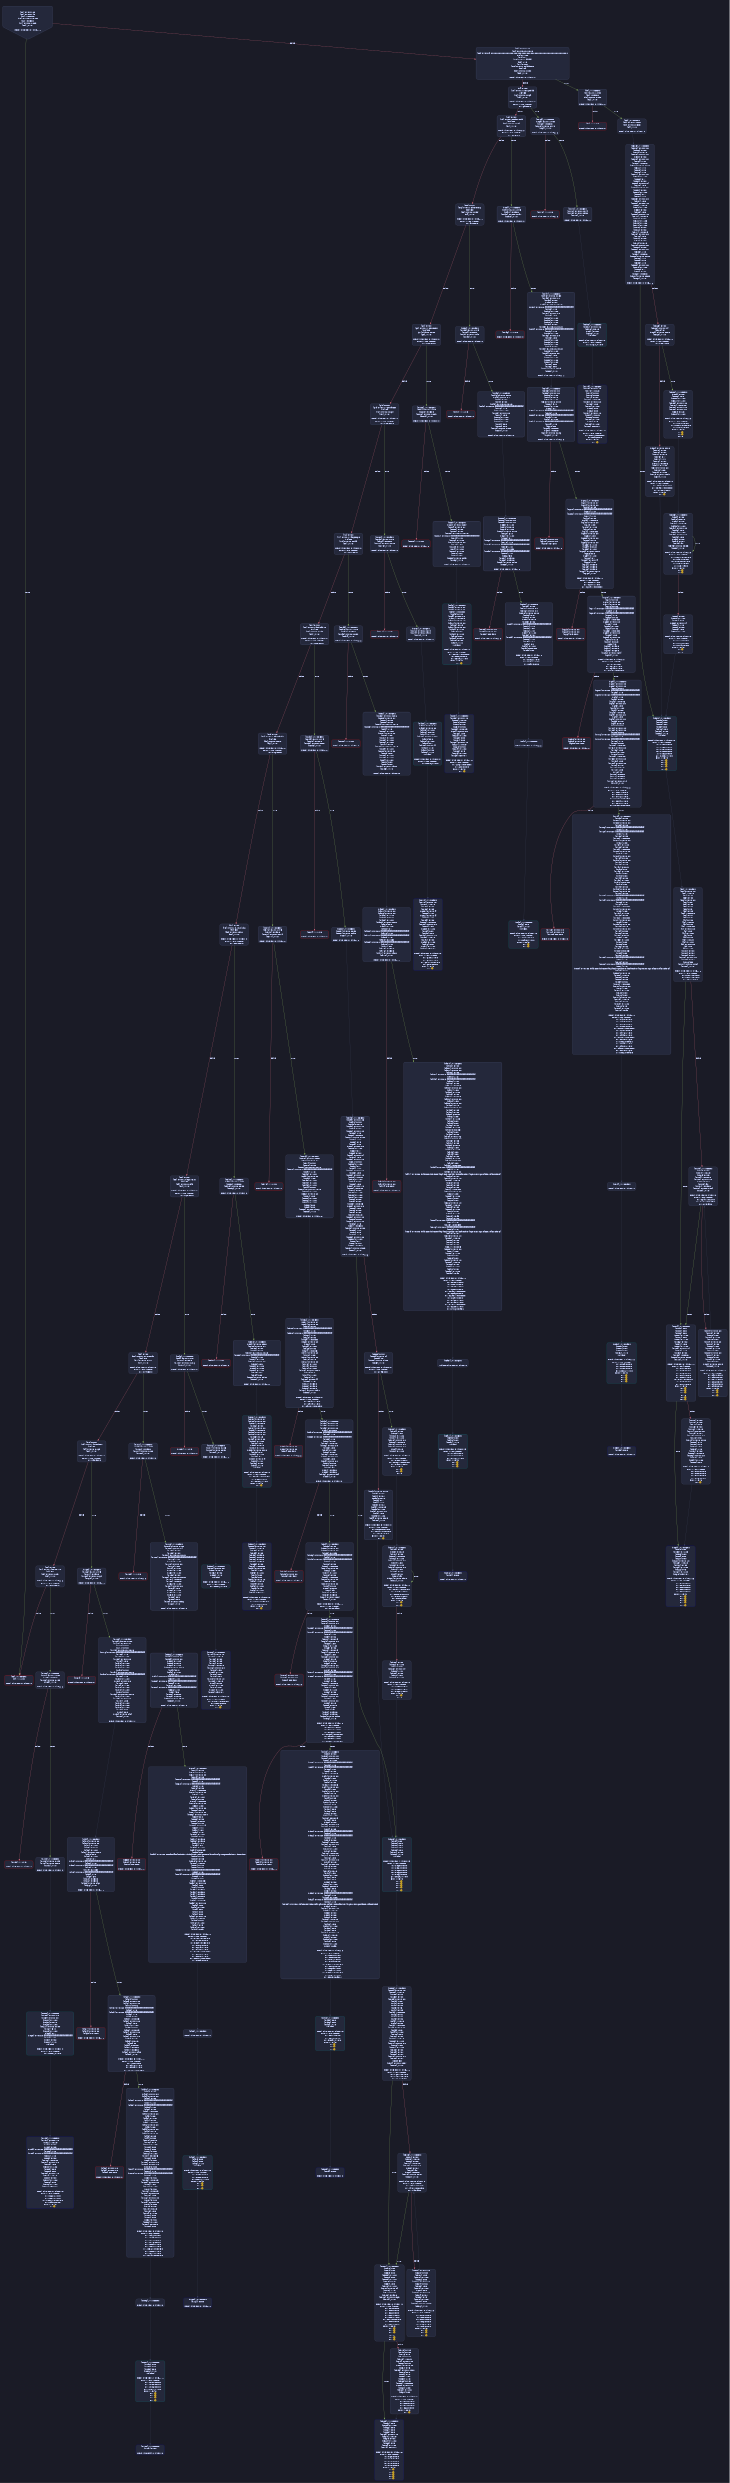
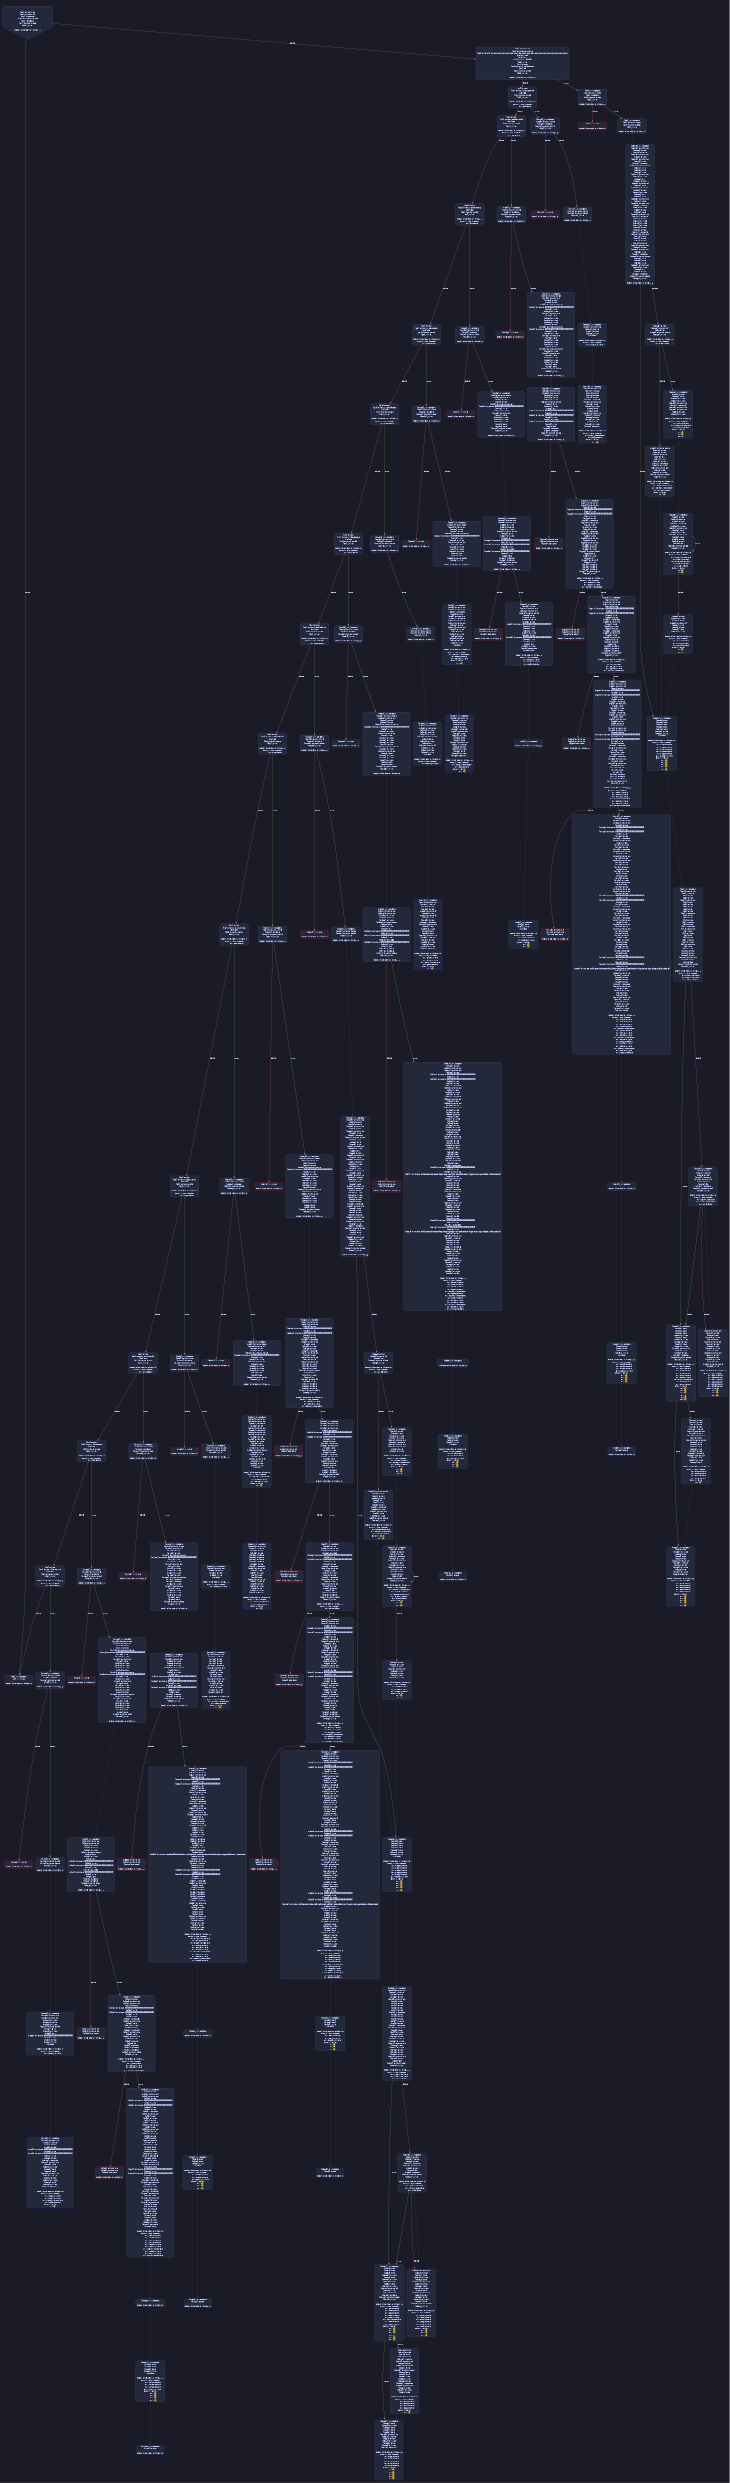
node "[0274] INVALID Stack size req: 0, sizeΔ: 0": removed
node "[04c1] JUMPDEST [04c2] STOP Stack size abf: 0, sizeΔ: 0": label "[04c1] JUMPDEST [04c2] STOP Stack size abf: 0, sizeΔ: 0" -> "[04c1] JUMPDEST [04c2] STOP Stack size req: 0, sizeΔ: 0"
